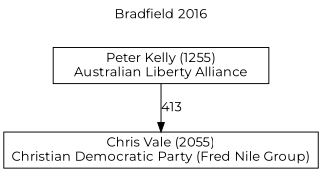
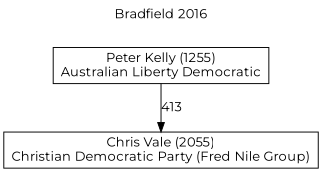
node "Peter Kelly (1255) Australian Liberty Alliance": label "Peter Kelly (1255) Australian Liberty Alliance" -> "Peter Kelly (1255) Australian Liberty Democratic"
